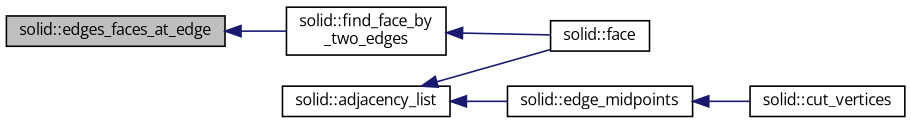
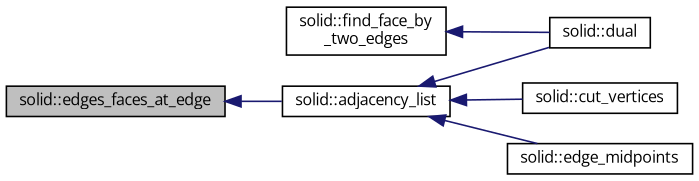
edge "solid::find_face_by _two_edges" -> "solid::edges_faces_at_edge": now "solid::adjacency_list" -> "solid::edges_faces_at_edge"
node "solid::face": label "solid::face" -> "solid::dual"
edge "solid::cut_vertices" -> "solid::edge_midpoints": now "solid::cut_vertices" -> "solid::adjacency_list"
